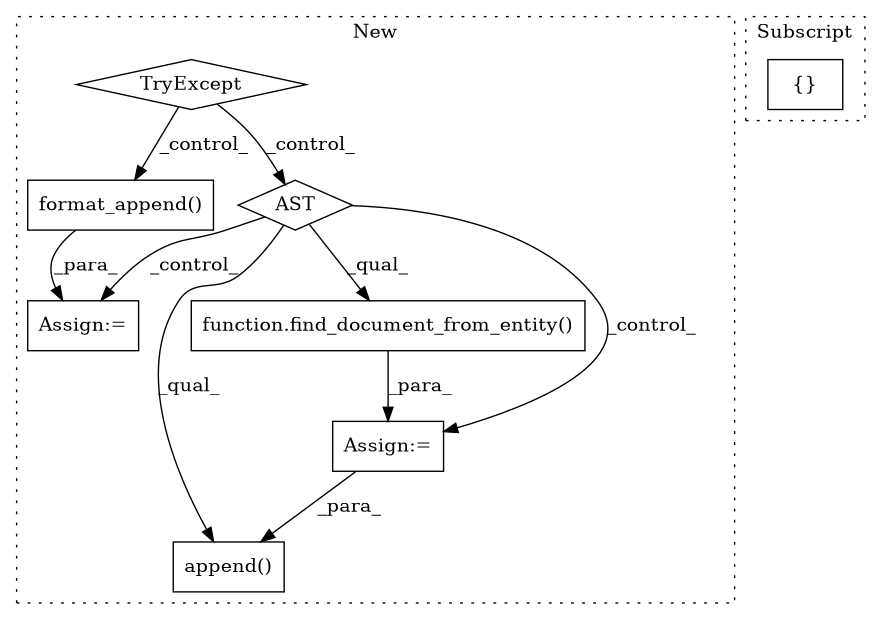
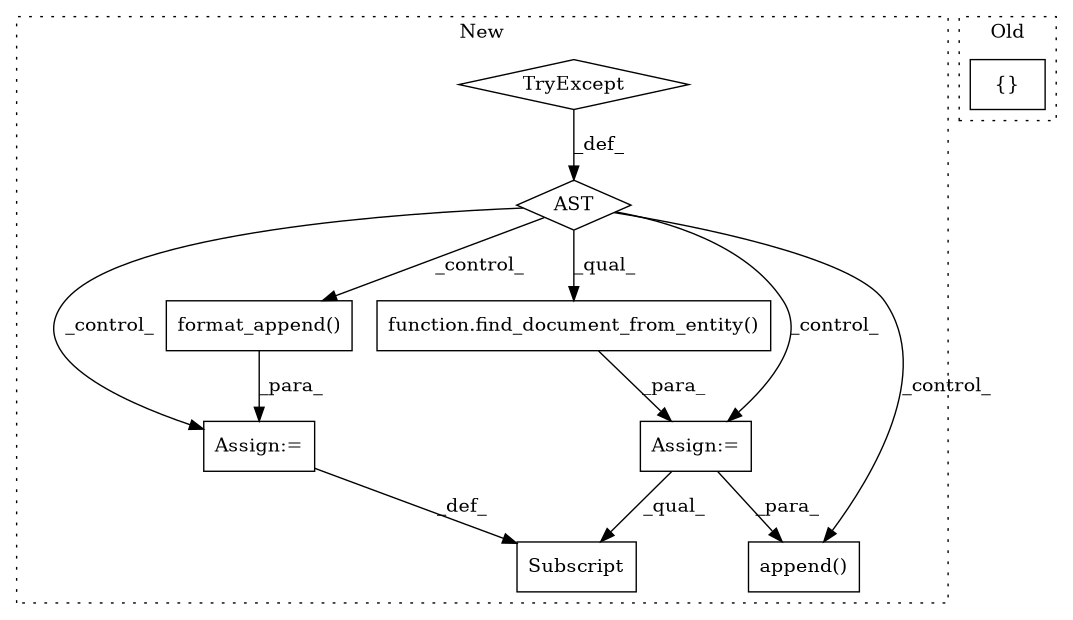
cluster "Subscript": label "Subscript" -> "Old"
edge "TryExcept" -> "format_append()": now "AST" -> "format_append()"
edge "TryExcept" -> "AST": label "_control_" -> "_def_"
edge "AST" -> "append()": label "_qual_" -> "_control_"
node "Subscript": added
